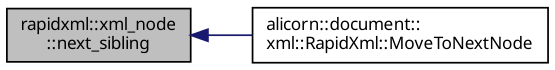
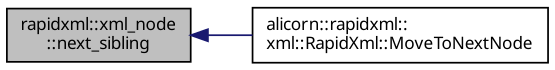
node "alicorn::document:: xml::RapidXml::MoveToNextNode": label "alicorn::document:: xml::RapidXml::MoveToNextNode" -> "alicorn::rapidxml:: xml::RapidXml::MoveToNextNode"
